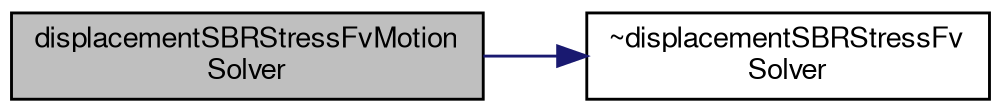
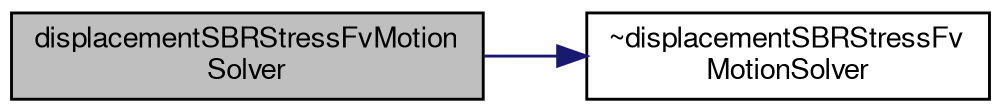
node "~displacementSBRStressFv Solver": label "~displacementSBRStressFv Solver" -> "~displacementSBRStressFv MotionSolver"
